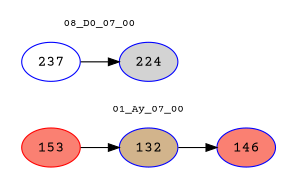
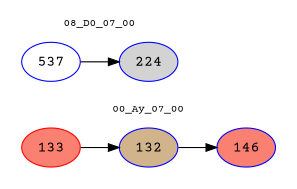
node "237": label "237" -> "537"
cluster "01_Ay_07_00": label "01_Ay_07_00" -> "00_Ay_07_00"
node "153": label "153" -> "133"
